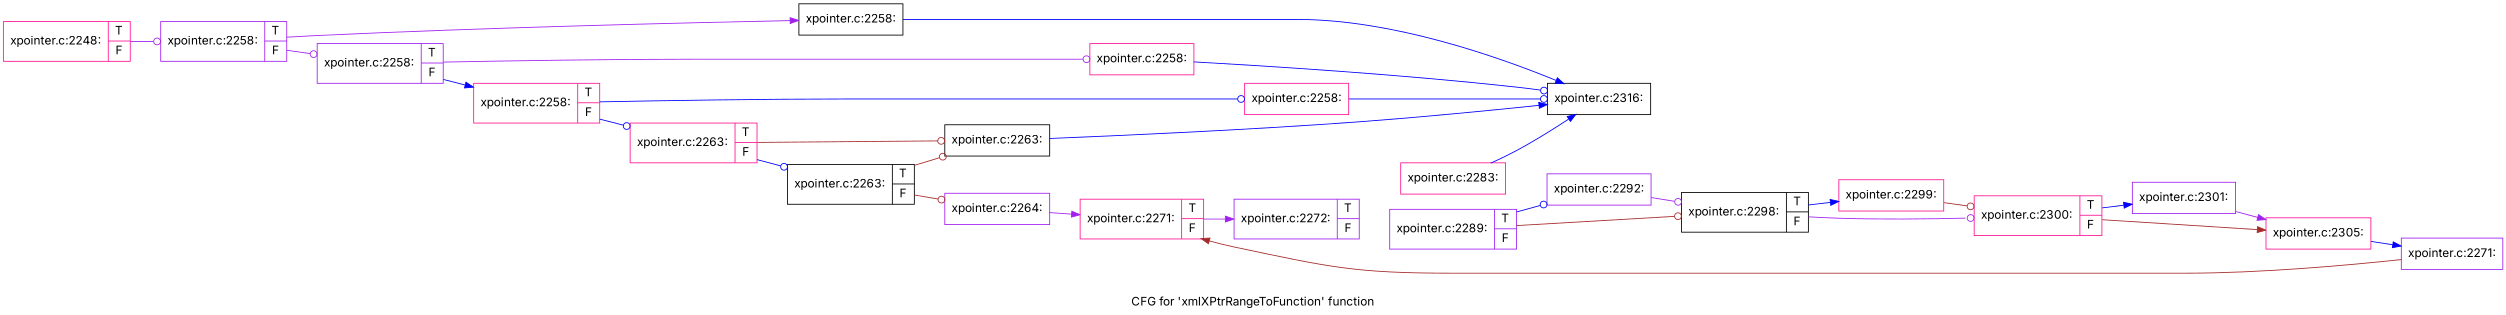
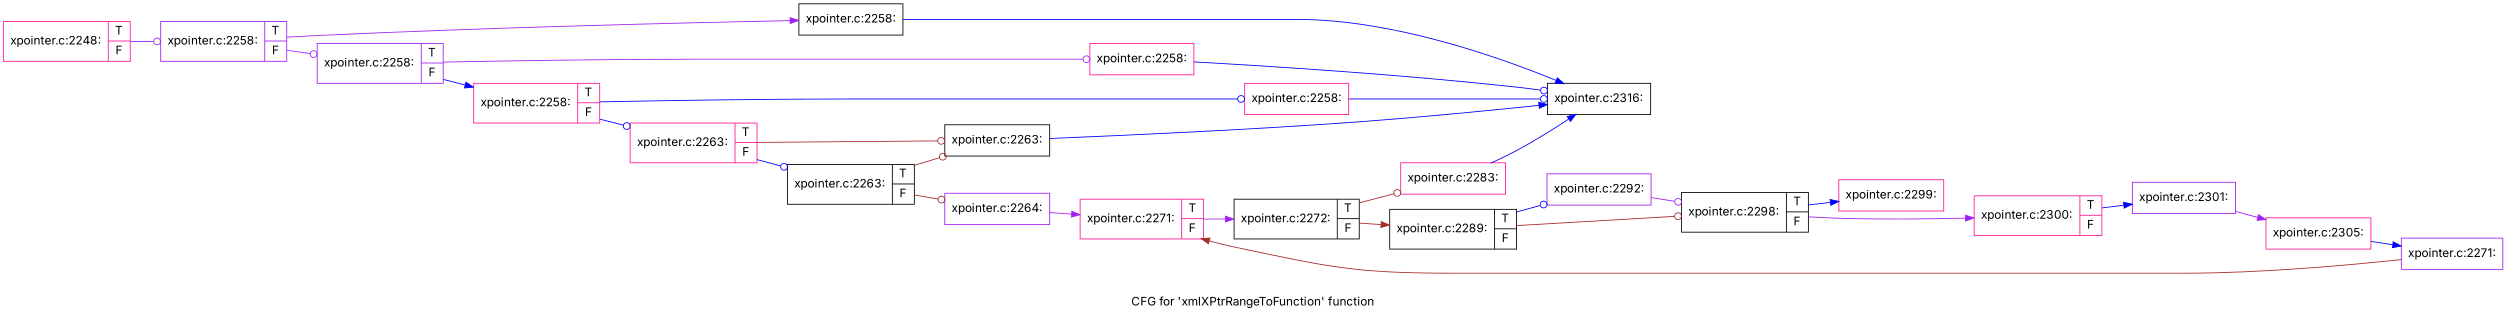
edge "xpointer.c:2272:" -> "xpointer.c:2283:": added
edge "xpointer.c:2299:" -> "xpointer.c:2300:": removed
node "xpointer.c:2272:": color purple -> black
edge "xpointer.c:2298:" -> "xpointer.c:2300:": arrowhead odot -> normal
edge "xpointer.c:2272:" -> "xpointer.c:2289:": added
edge "xpointer.c:2300:" -> "xpointer.c:2305:": removed
node "xpointer.c:2289:": color purple -> black
